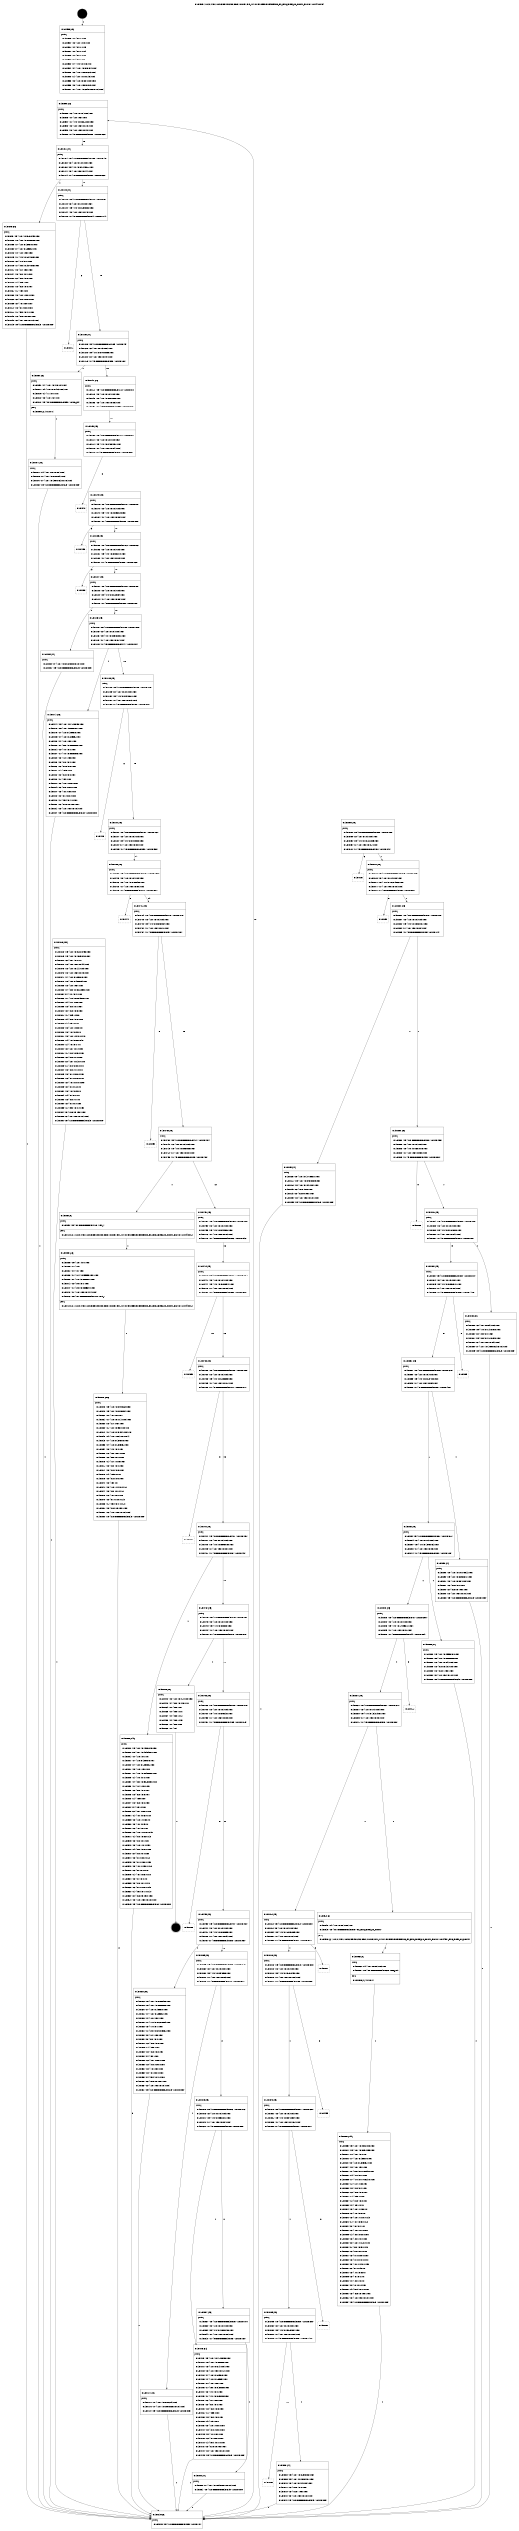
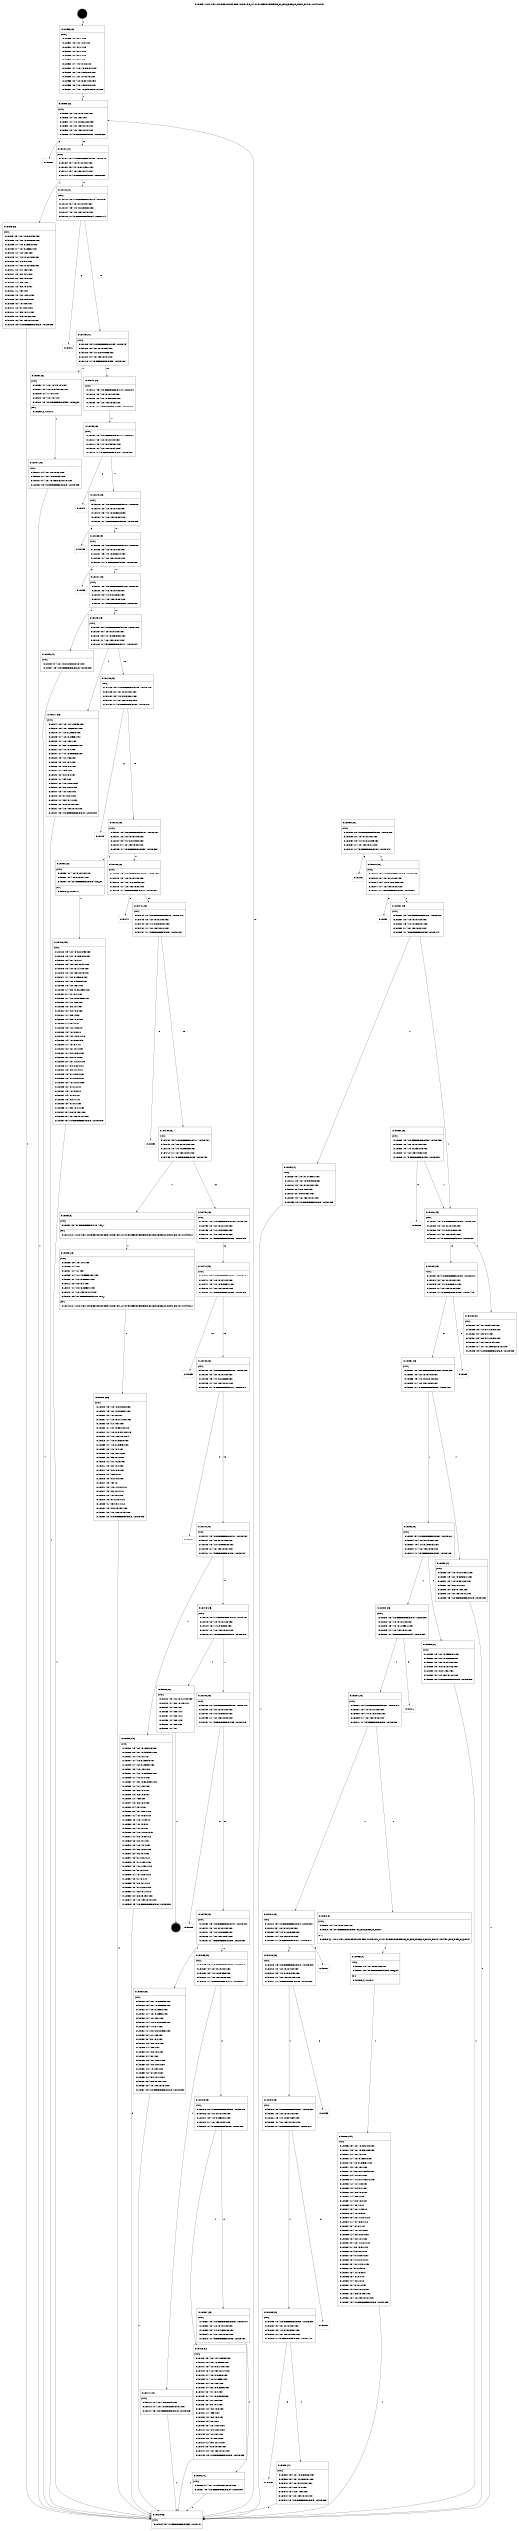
edge "0x4015c0 [45]" -> "0x4015ed [23]": added, label "1"
node "0x401ef8": added
edge "0x40165c [25]" -> "0x401675 [25]": added, label "17"
node "0x401b53 [13]": added
edge "0x401882 [25]" -> "0x40189b [25]": now "0x401882 [25]" -> "0x4018b4 [25]"
edge "0x401995 [25]" -> "0x4019ae": label " 18" -> " 0"
